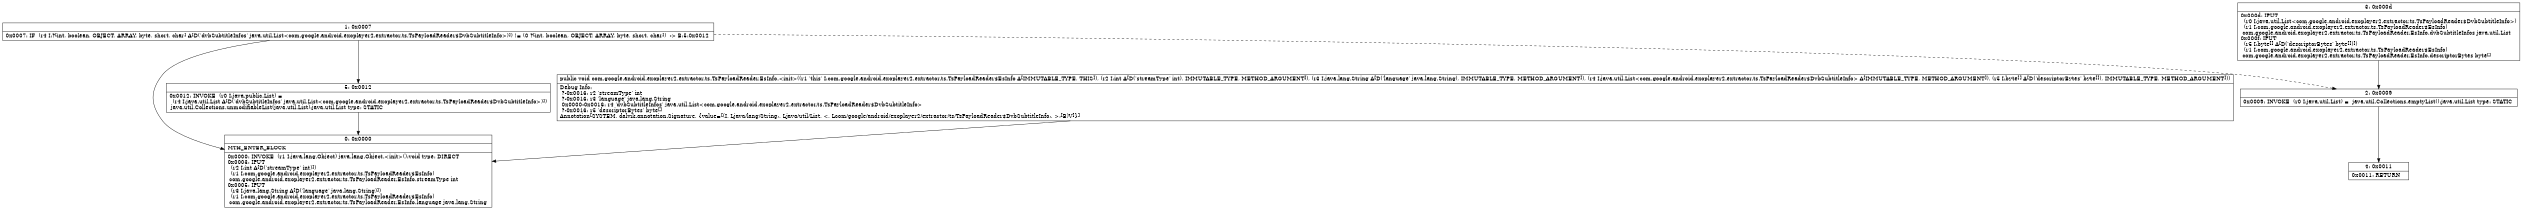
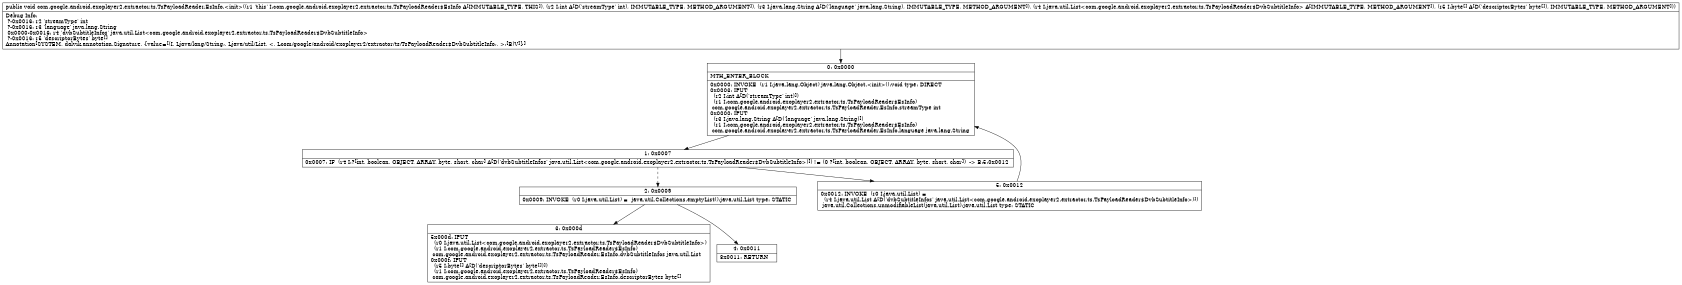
node "3: 0x000d": text "0x000d: IPUT" -> "5x000d: IPUT"
edge "3: 0x000d" -> "2: 0x0009": reversed
edge "1: 0x0007" -> "0: 0x0000": reversed
node "5: 0x0012": text "0x0012: INVOKE  (r0 I:java.public.List) =" -> "0x0012: INVOKE  (r0 I:java.util.List) ="
node "4: 0x0011": text "0x0011: RETURN" -> "8x0011: RETURN"
node "0: 0x0000": text "0x0005: IPUT" -> "0x0000: IPUT"
